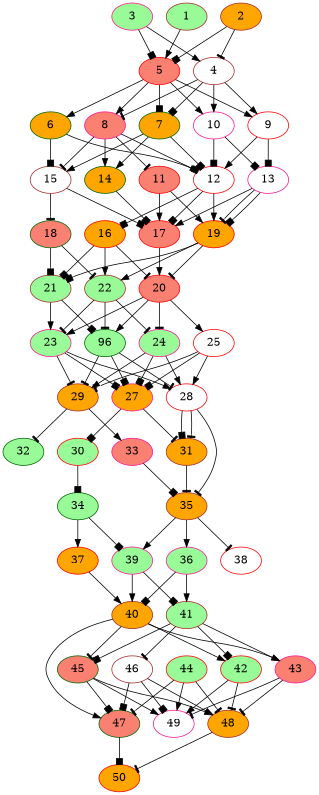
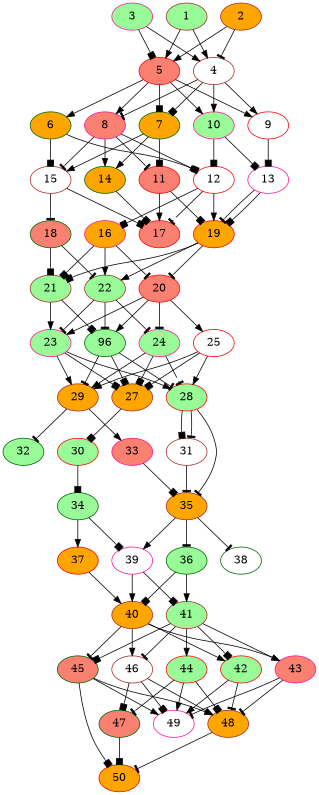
edge "1" -> "4": added
edge "2" -> "5": arrowhead box -> normal
node "10": fillcolor white -> palegreen
edge "9" -> "12": removed
edge "7" -> "12": now "7" -> "11"
edge "11" -> "19": arrowhead normal -> box
edge "12" -> "17": arrowhead box -> tee
edge "13" -> "17": removed
node "16": color red -> deeppink
edge "17" -> "20": removed
edge "24" -> "28": arrowhead normal -> tee
edge "23" -> "29": arrowhead tee -> normal
edge "25" -> "29": arrowhead tee -> normal
node "27": color deeppink -> brown
node "28": fillcolor white -> palegreen
edge "27" -> "31": removed
node "31": fillcolor orange -> white
edge "35" -> "36": arrowhead normal -> tee
node "39": fillcolor palegreen -> white
node "36": color deeppink -> darkgreen
node "38": color red -> darkgreen
edge "41" -> "44": added
edge "40" -> "47": now "40" -> "46"
edge "44" -> "48": arrowhead tee -> box
edge "45" -> "47": now "45" -> "50"
